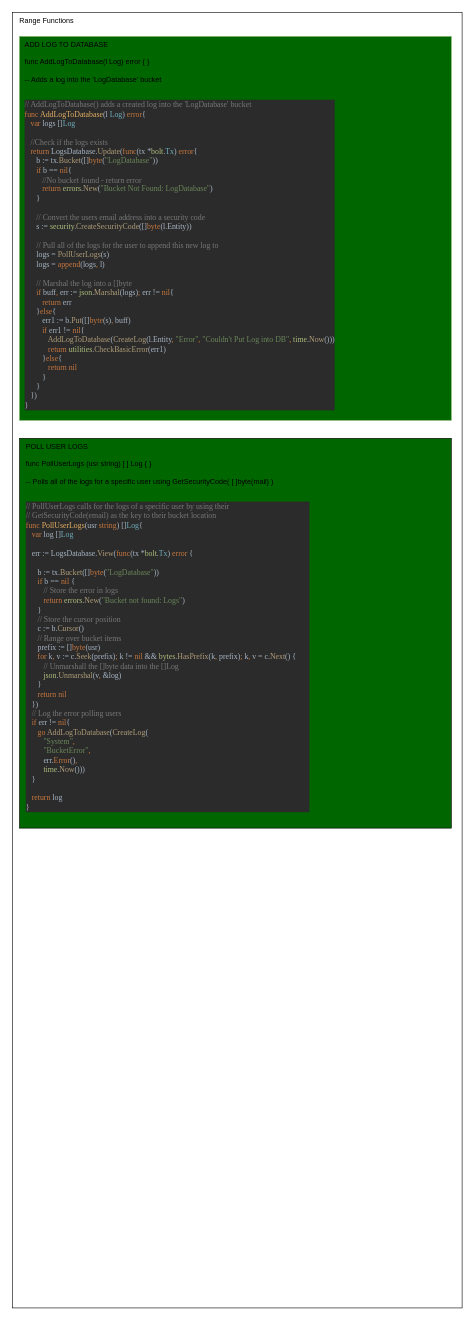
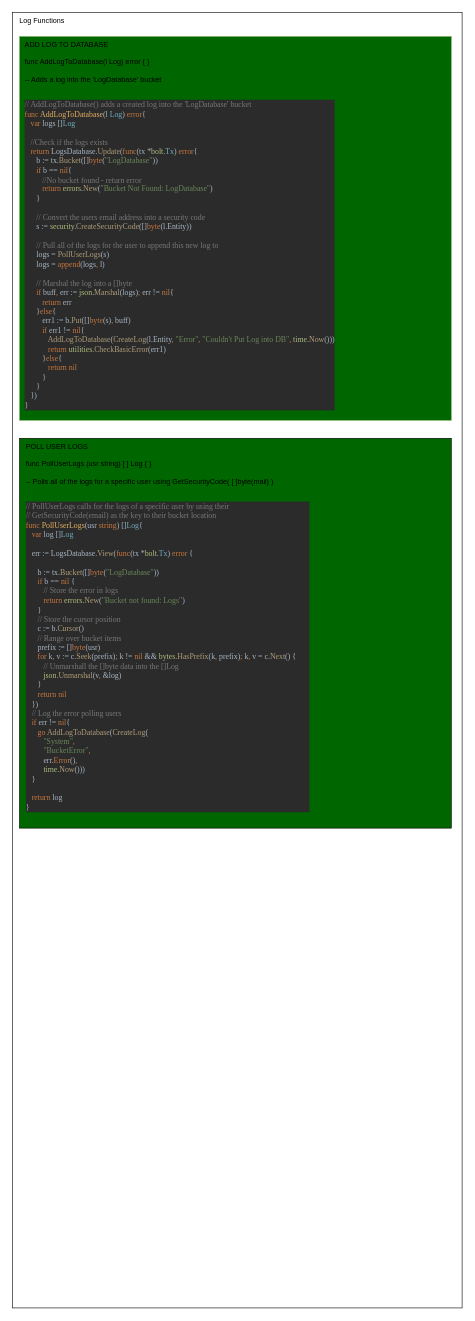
node "Range Functions": label "Range Functions" -> "Log Functions"
